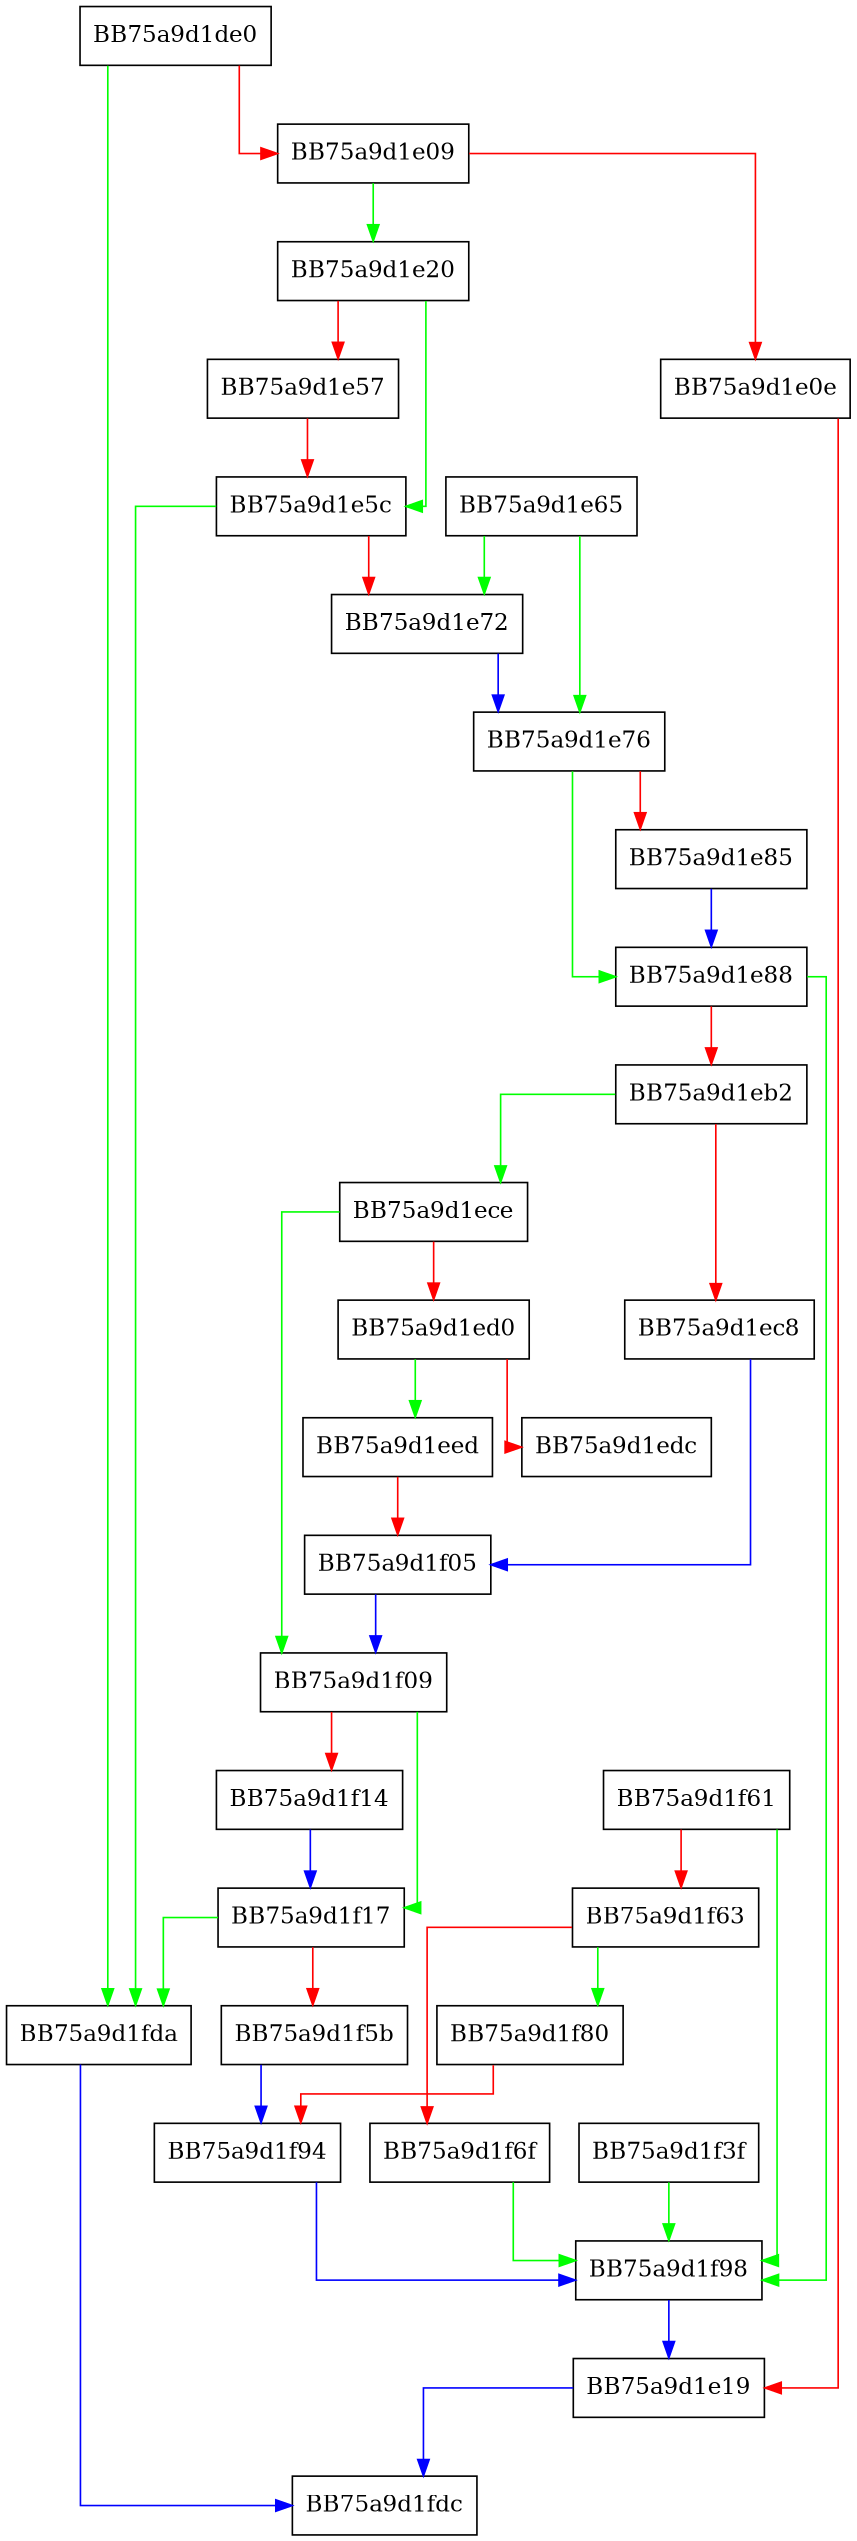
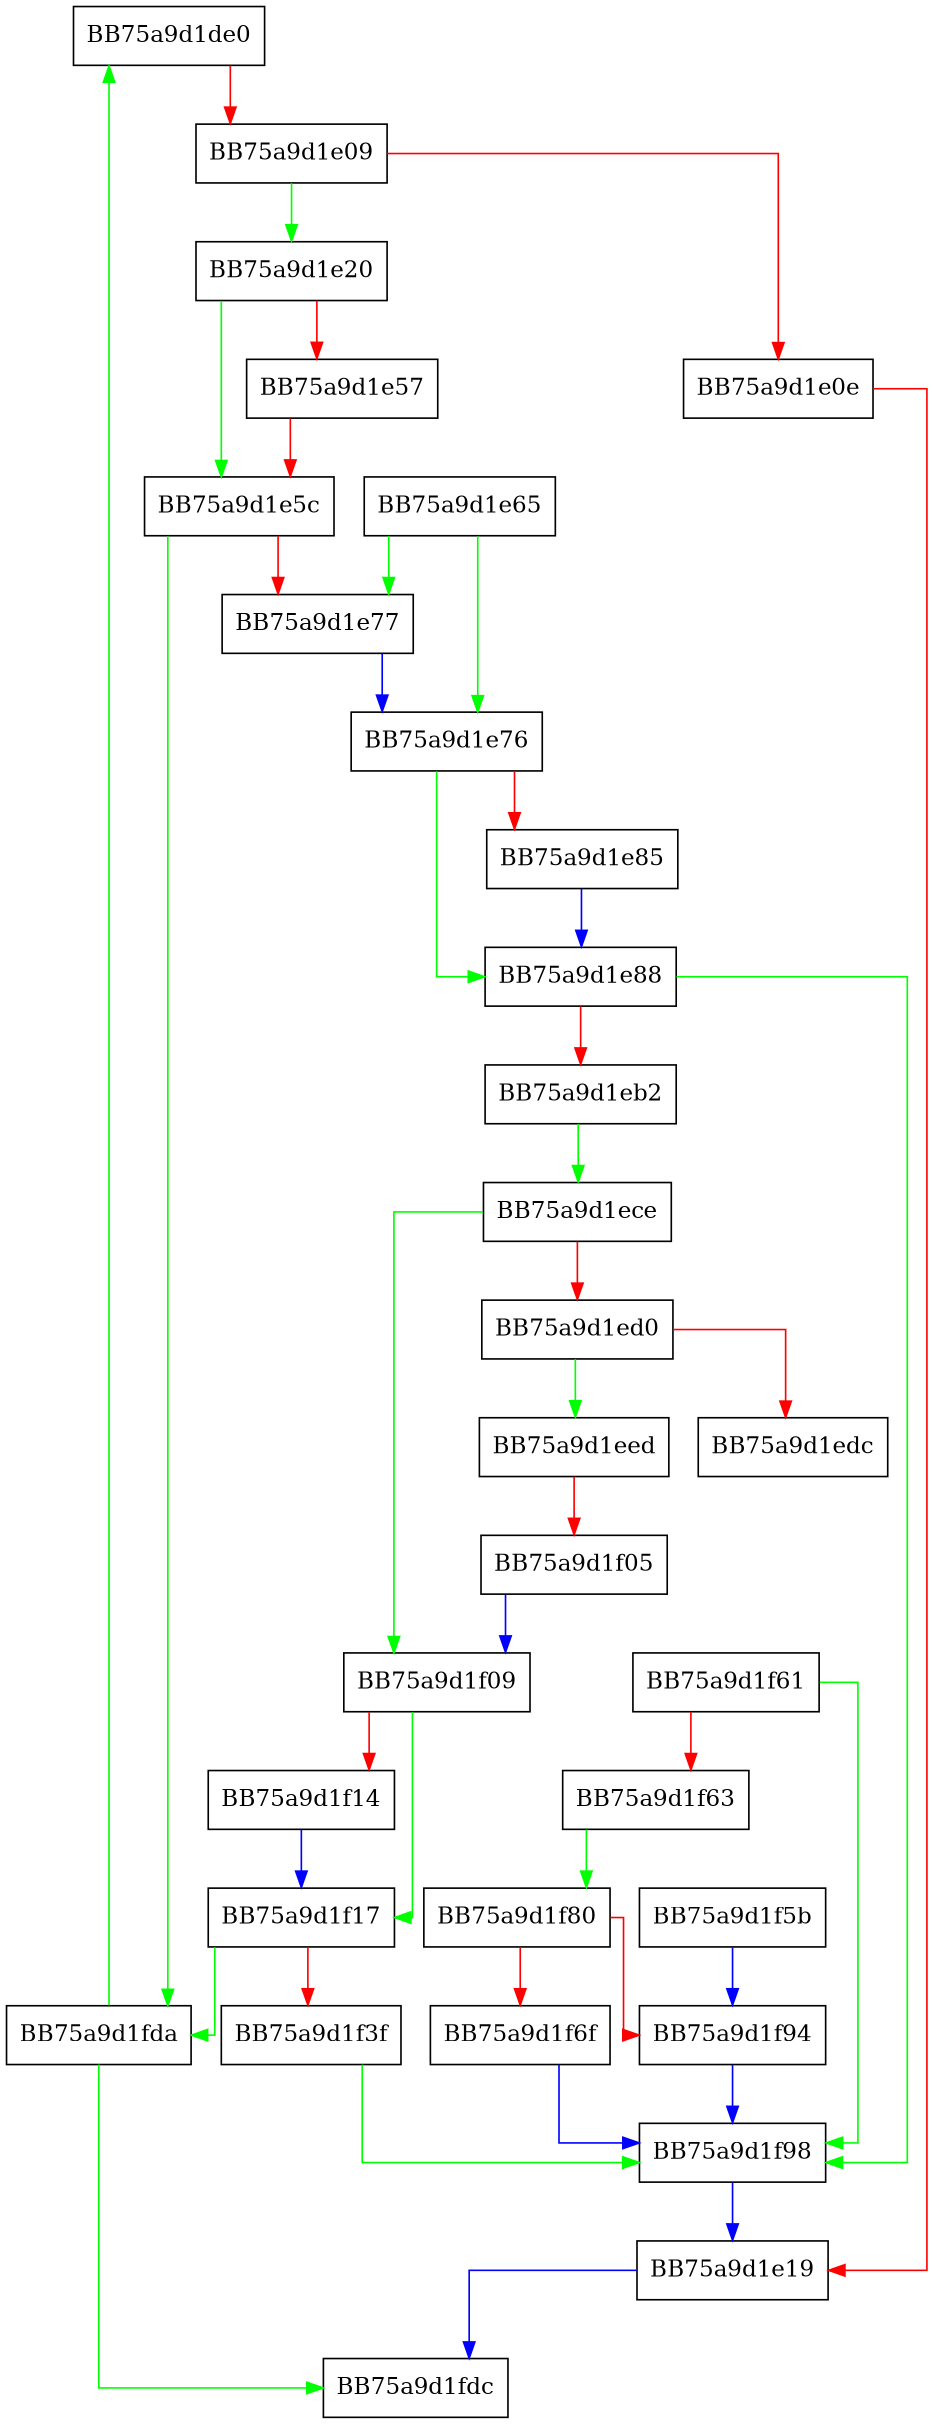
node "BB75a9d1e72": label "BB75a9d1e72" -> "BB75a9d1e77"
edge "BB75a9d1de0" -> "BB75a9d1fda": reversed
node "BB75a9d1ec8": removed
edge "BB75a9d1f63" -> "BB75a9d1f6f": now "BB75a9d1f80" -> "BB75a9d1f6f"
edge "BB75a9d1f17" -> "BB75a9d1f5b": now "BB75a9d1f17" -> "BB75a9d1f3f"
edge "BB75a9d1f6f" -> "BB75a9d1f98": color green -> blue
edge "BB75a9d1fda" -> "BB75a9d1fdc": color blue -> green
